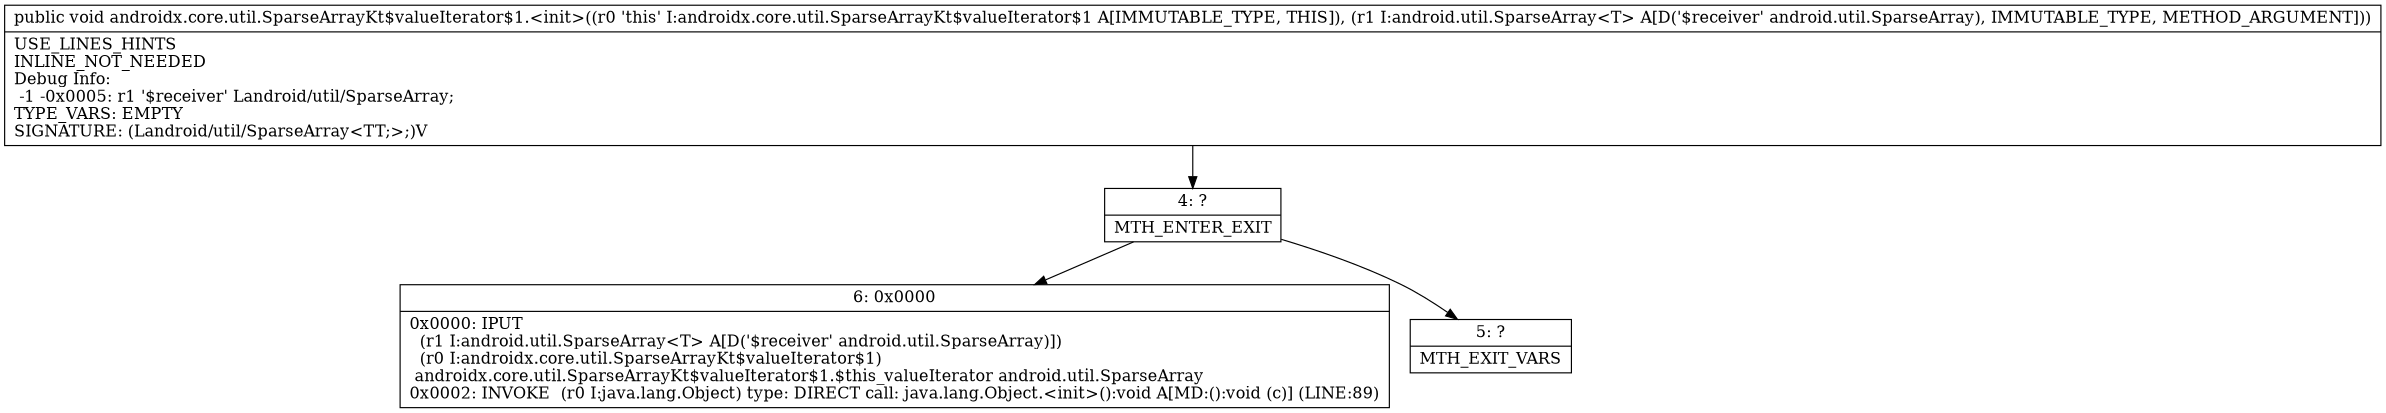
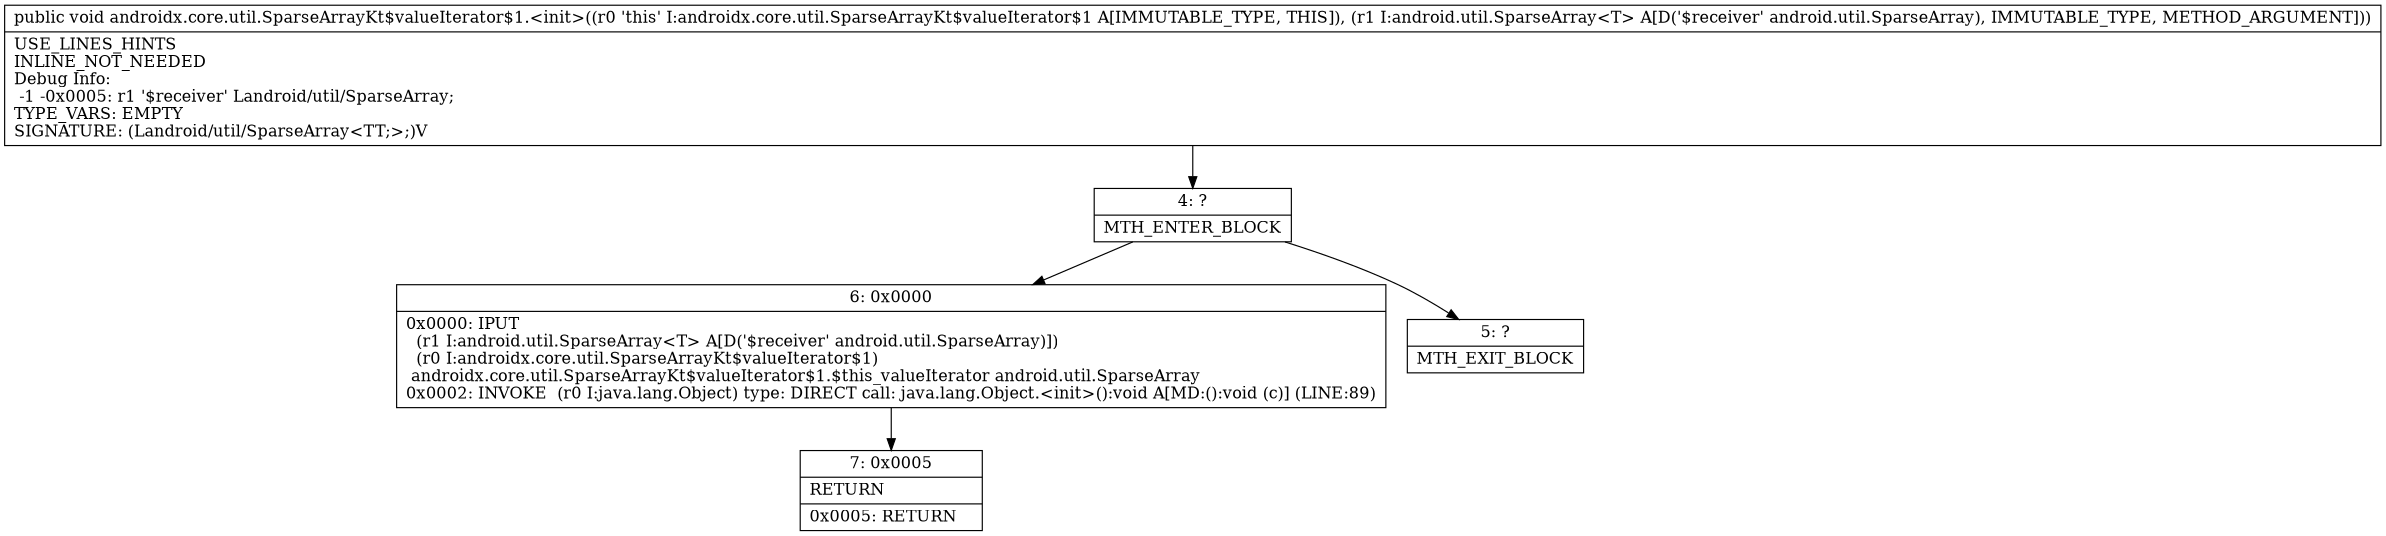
node "4: ?": text "MTH_ENTER_EXIT" -> "MTH_ENTER_BLOCK"
node "5: ?": text "MTH_EXIT_VARS" -> "MTH_EXIT_BLOCK"
node "7: 0x0005": added
